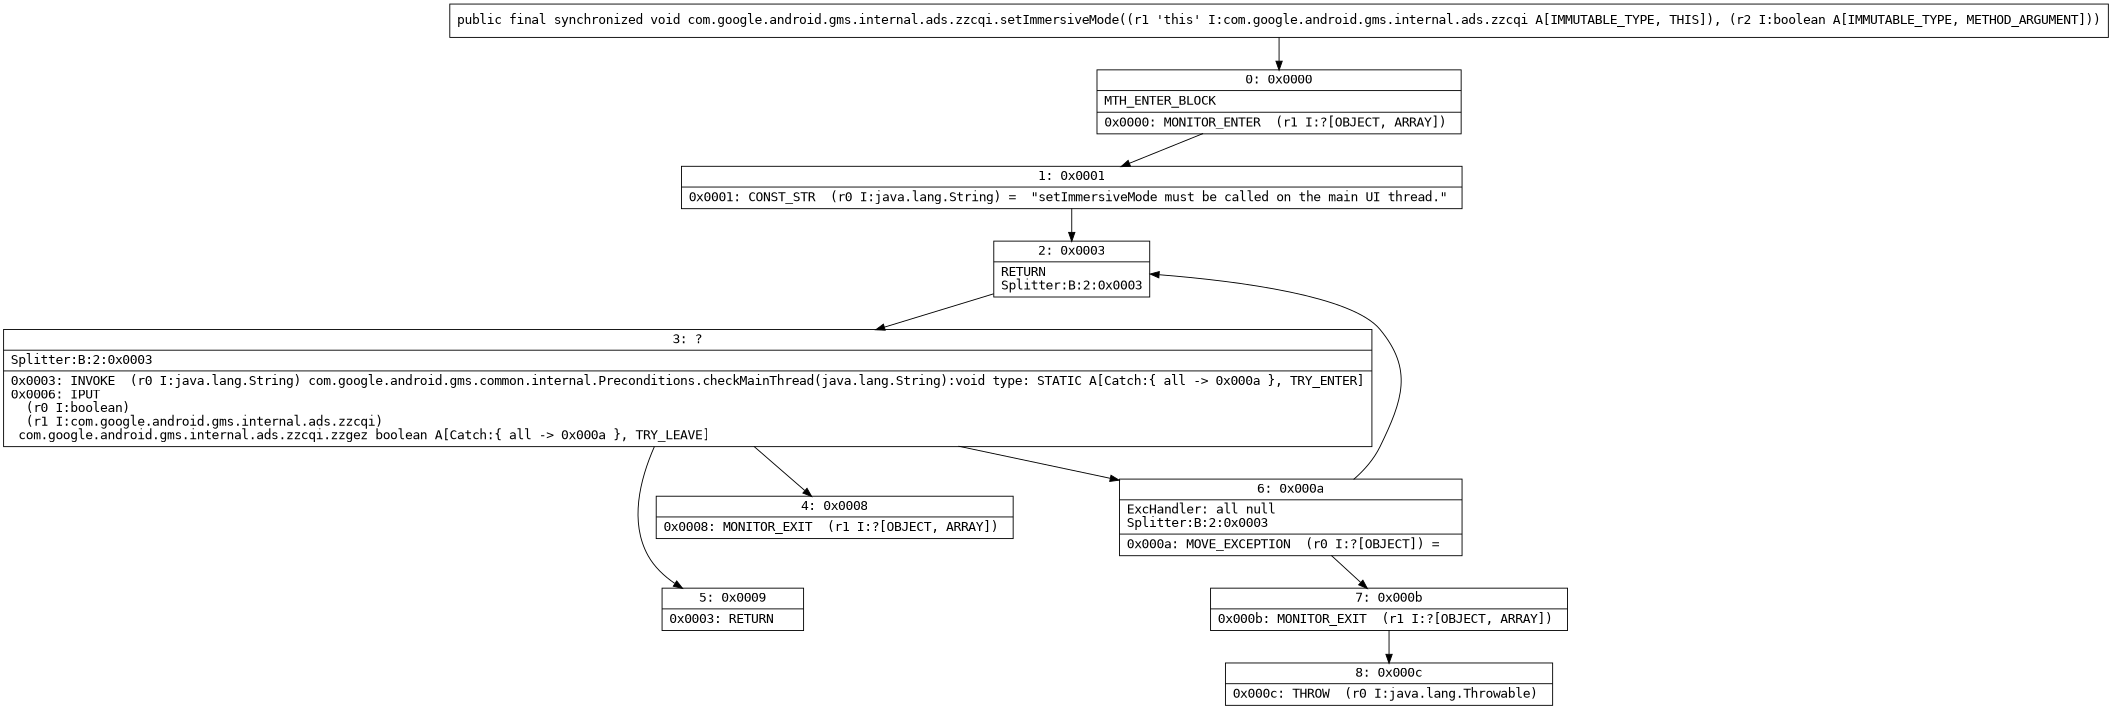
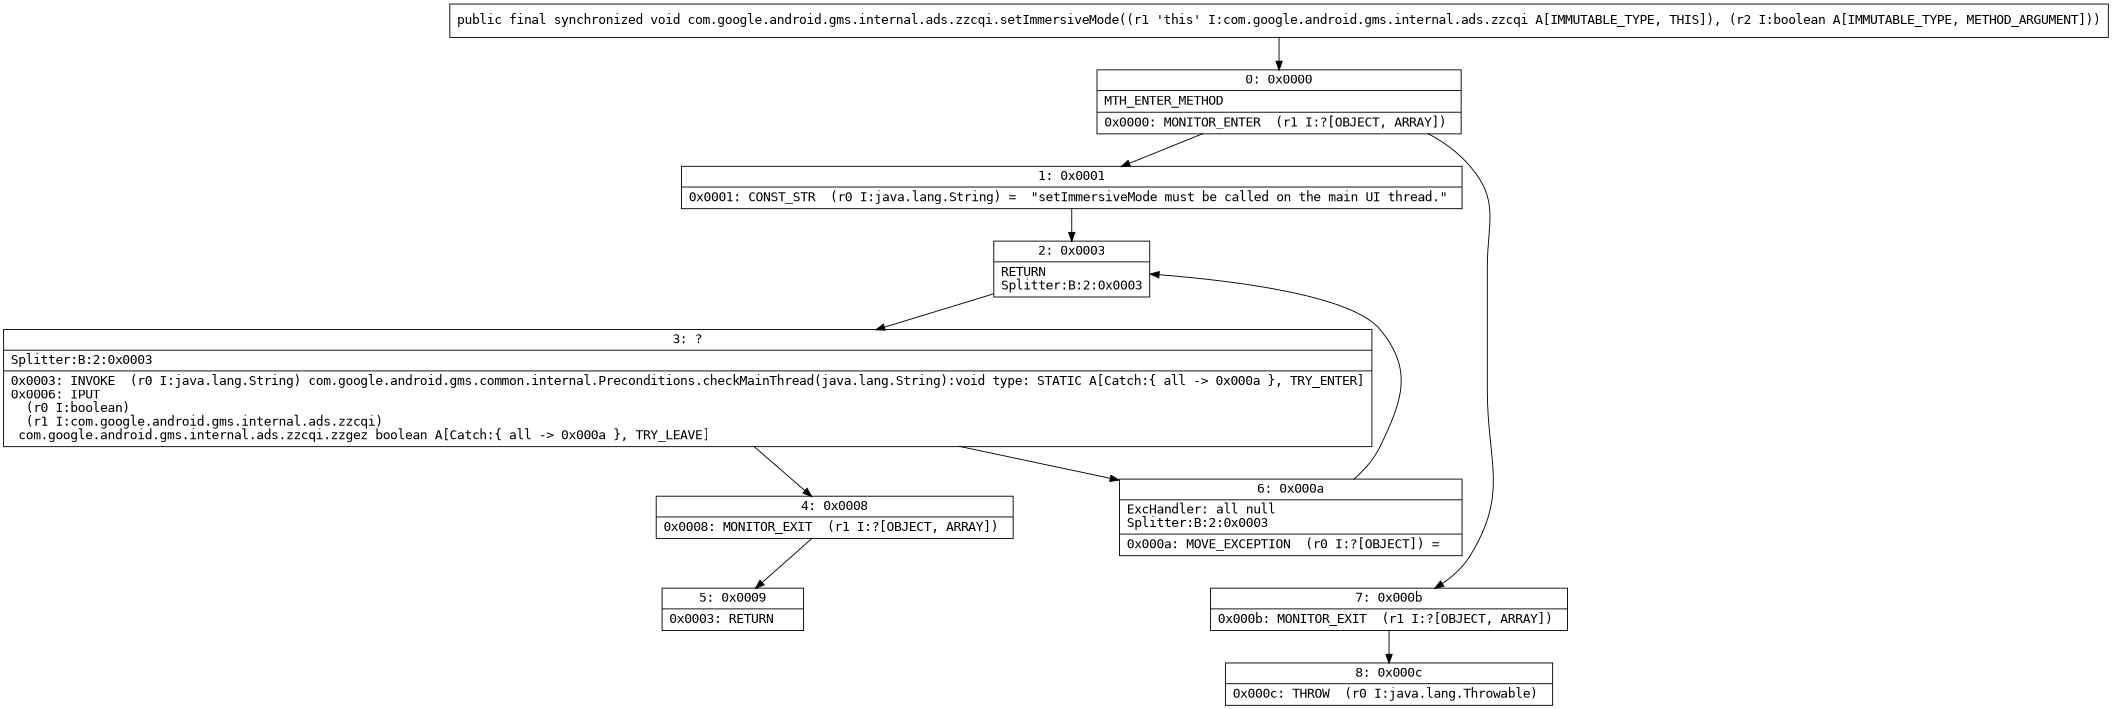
node "0: 0x0000": text "MTH_ENTER_BLOCK" -> "MTH_ENTER_METHOD"
edge "3: ?" -> "5: 0x0009": now "4: 0x0008" -> "5: 0x0009"
edge "6: 0x000a" -> "7: 0x000b": now "0: 0x0000" -> "7: 0x000b"
